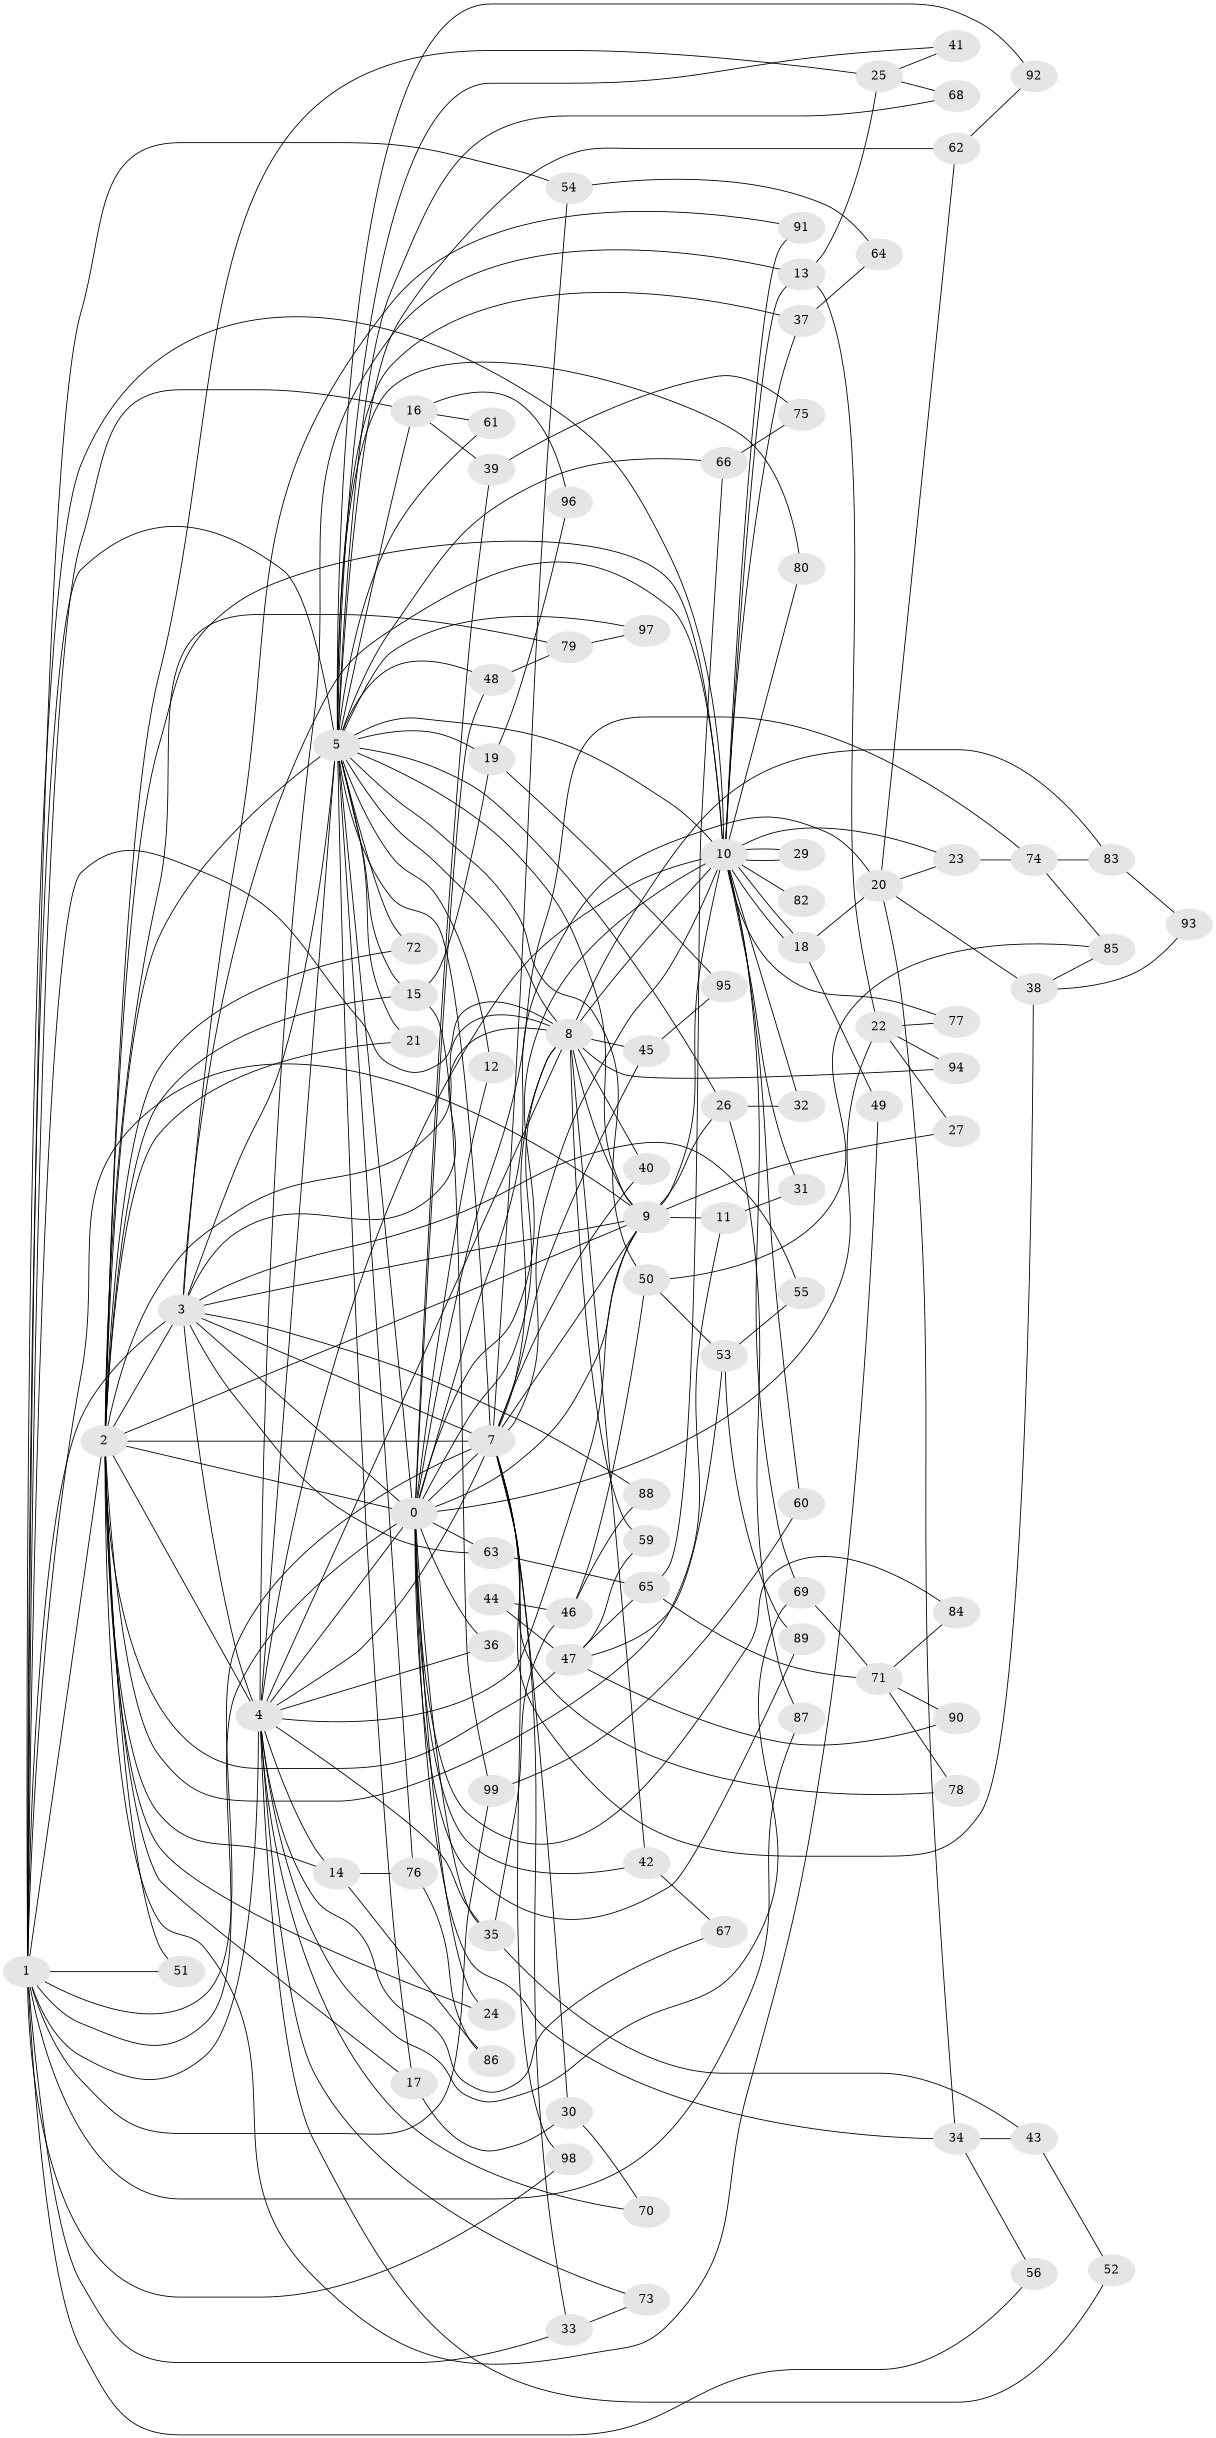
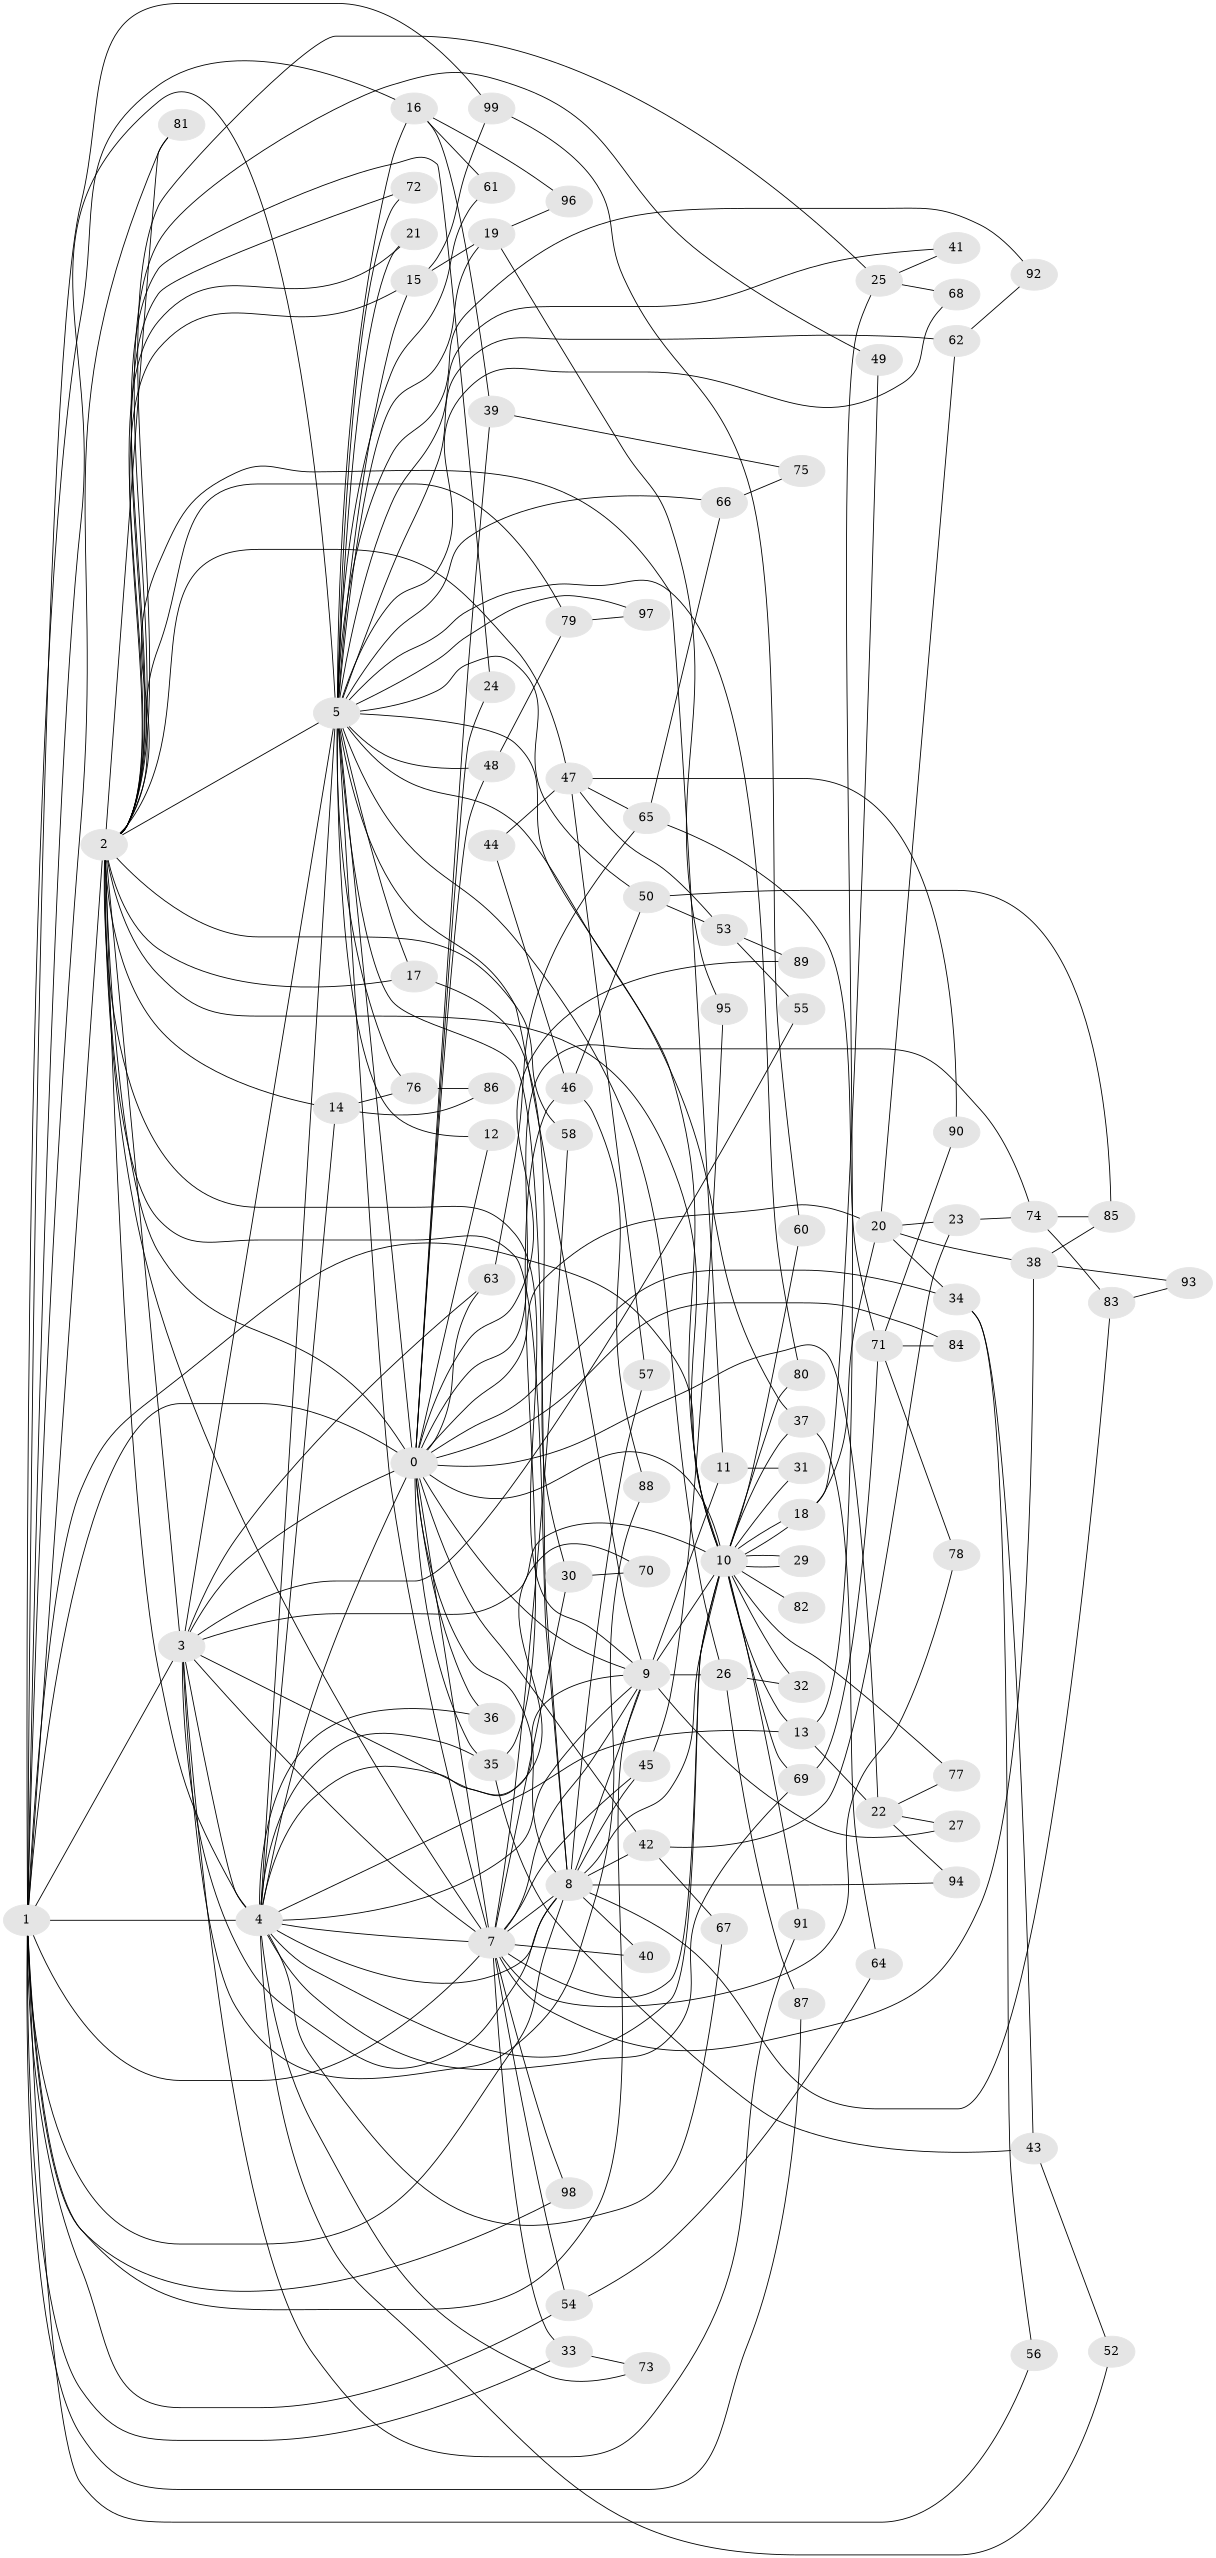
edge "10" -- "23": now "42" -- "23"
node "58": added
node "59": label "59" -> "57"
node "51": label "51" -> "81"
